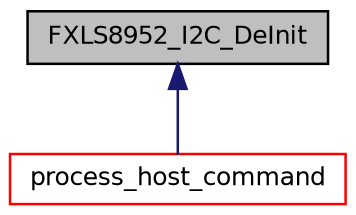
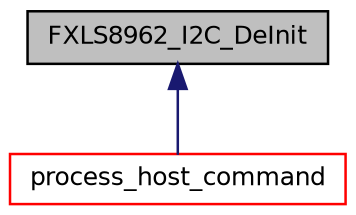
node "FXLS8952_I2C_DeInit": label "FXLS8952_I2C_DeInit" -> "FXLS8962_I2C_DeInit"
